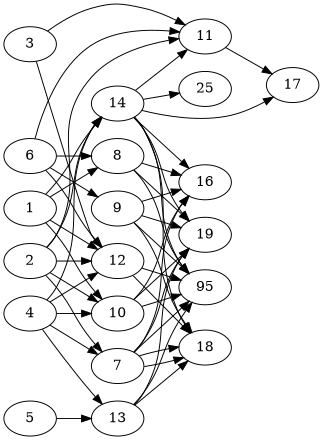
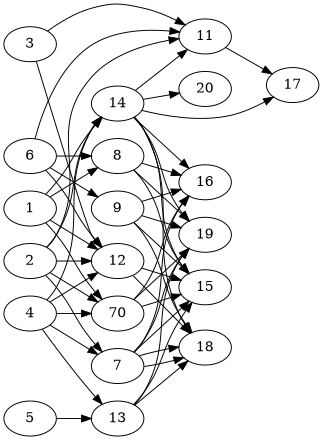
node "25": label "25" -> "20"
node "95": label "95" -> "15"
node "10": label "10" -> "70"
